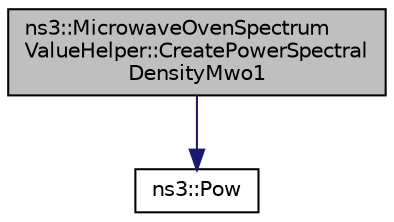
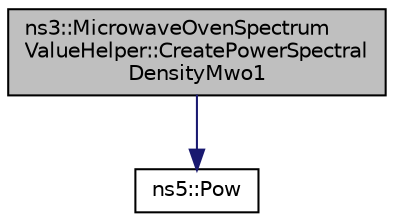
node "ns3::Pow": label "ns3::Pow" -> "ns5::Pow"
